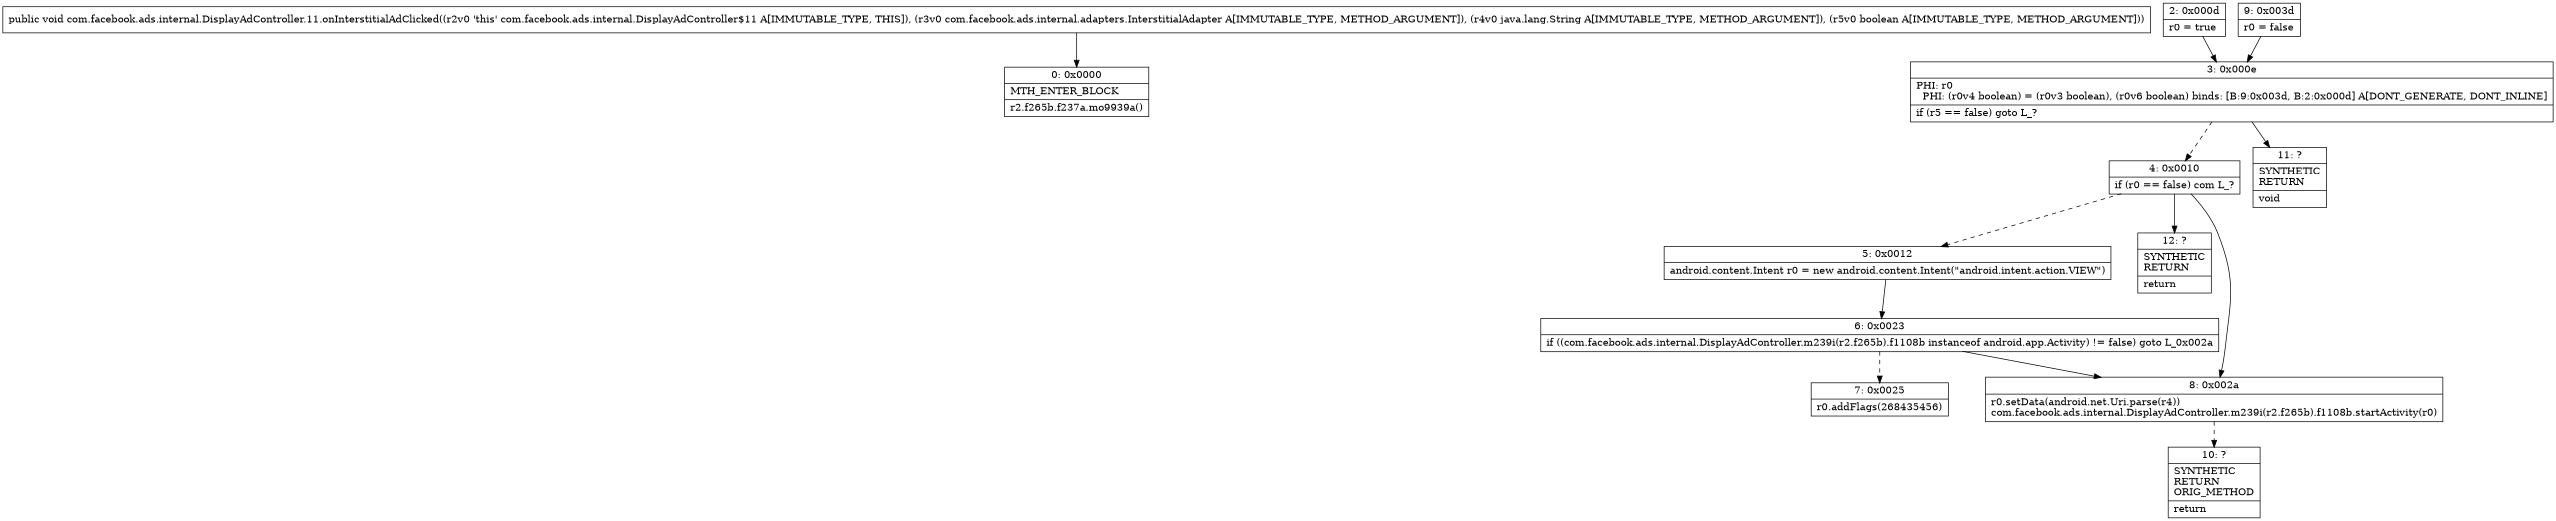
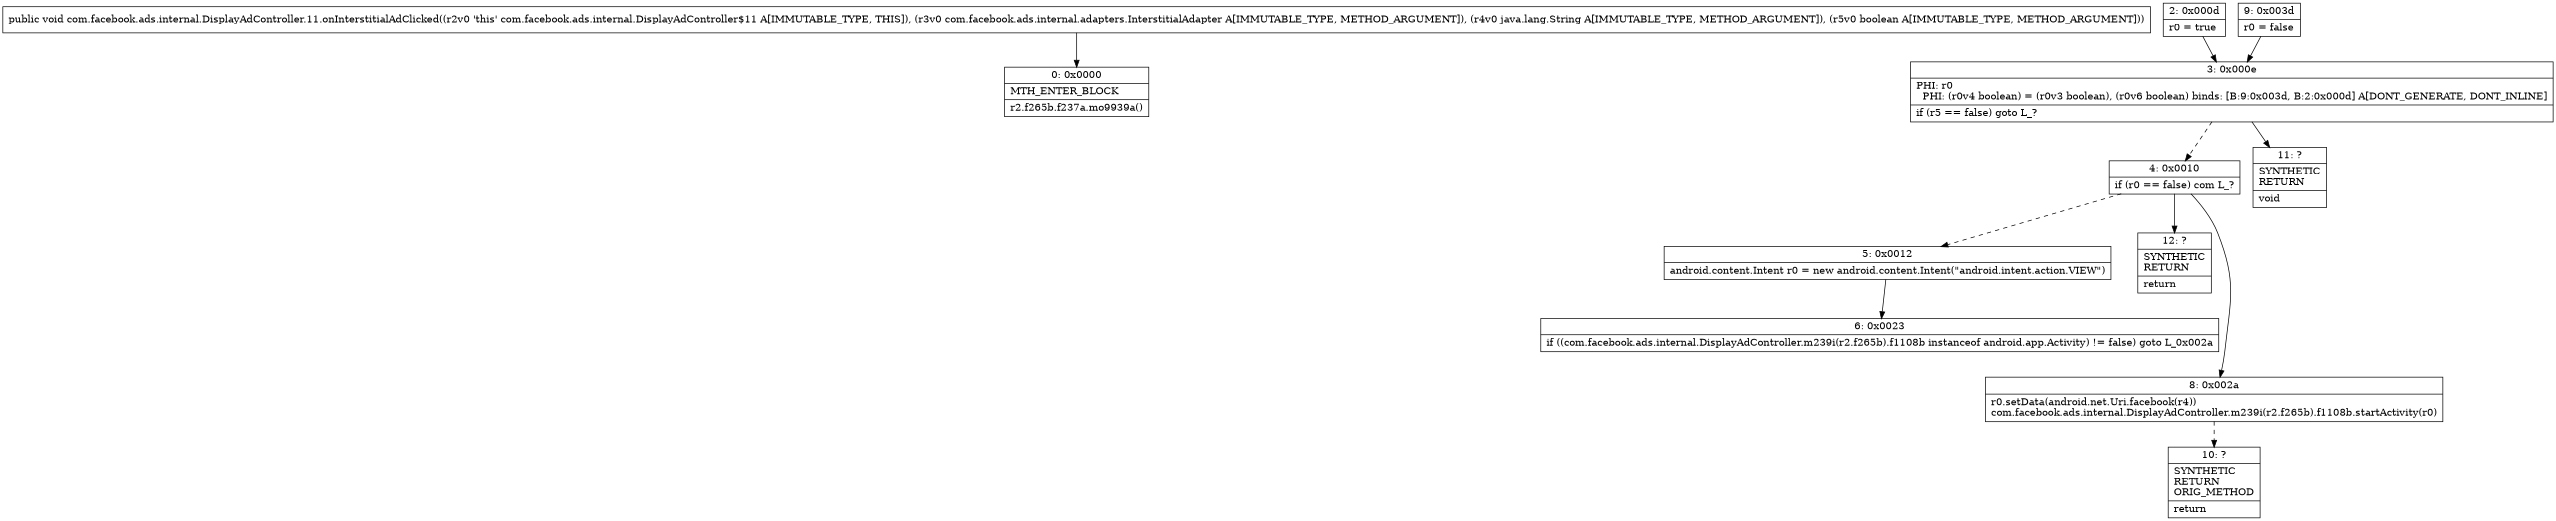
edge "6: 0x0023" -> "8: 0x002a": removed
node "7: 0x0025": removed
node "8: 0x002a": text "r0.setData(android.net.Uri.parse(r4))" -> "r0.setData(android.net.Uri.facebook(r4))"
